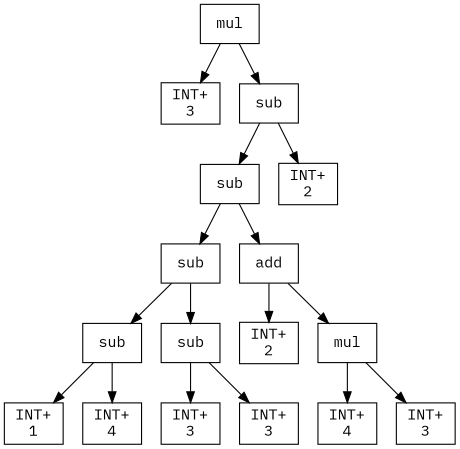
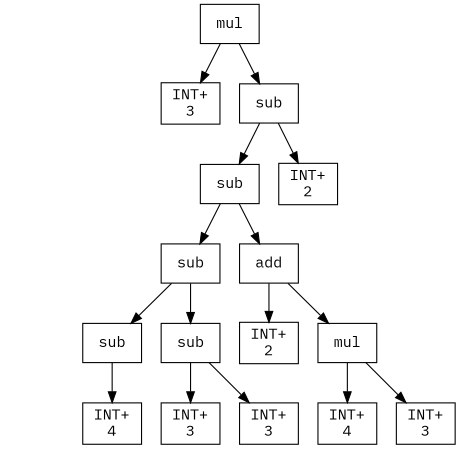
node "INT+ 1": removed
